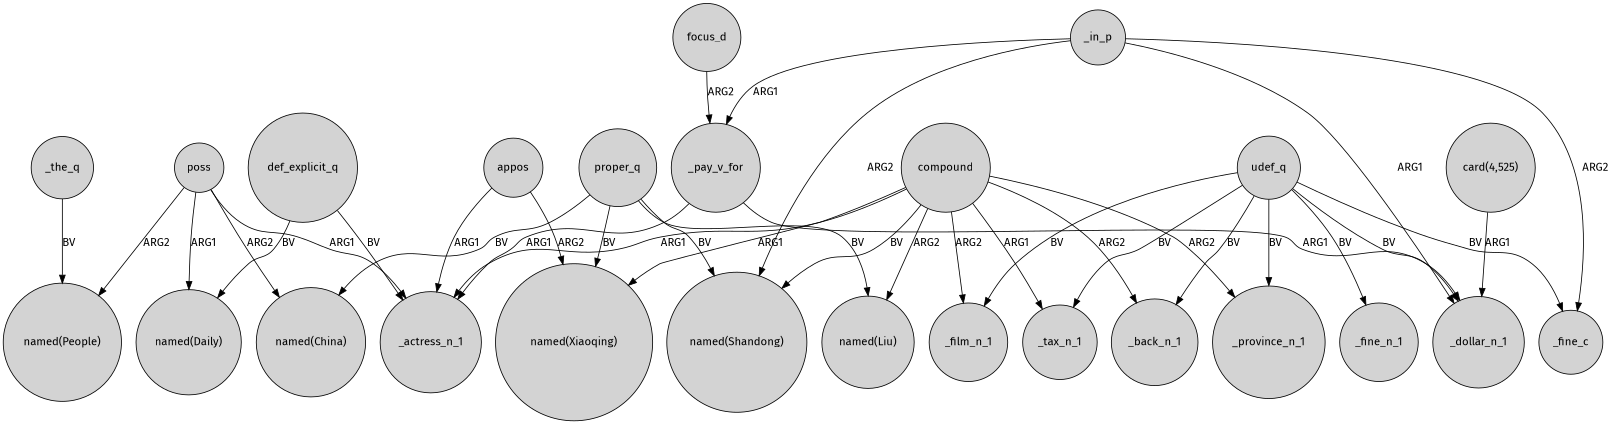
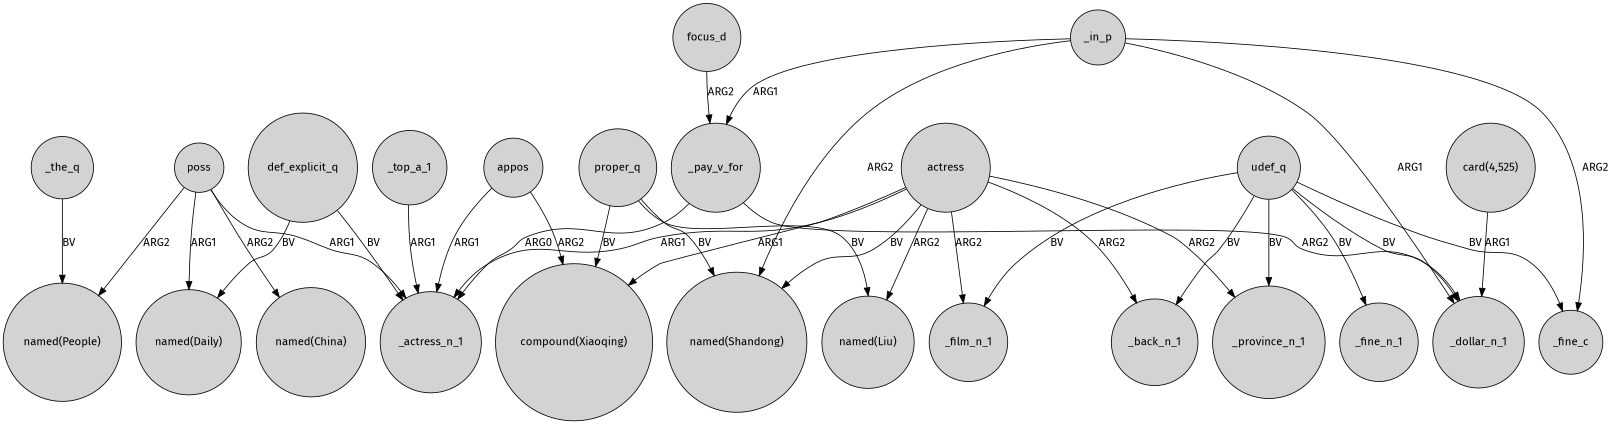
node "_top_a_1": added
node "compound": label "compound" -> "actress"
edge "_pay_v_for" -> "_actress_n_1": label "ARG1" -> "ARG0"
edge "_pay_v_for" -> "_dollar_n_1": label "ARG1" -> "ARG2"
edge "proper_q" -> "named(China)": removed, label "BV"
node "named(Xiaoqing)": label "named(Xiaoqing)" -> "compound(Xiaoqing)"
node "_tax_n_1": removed
